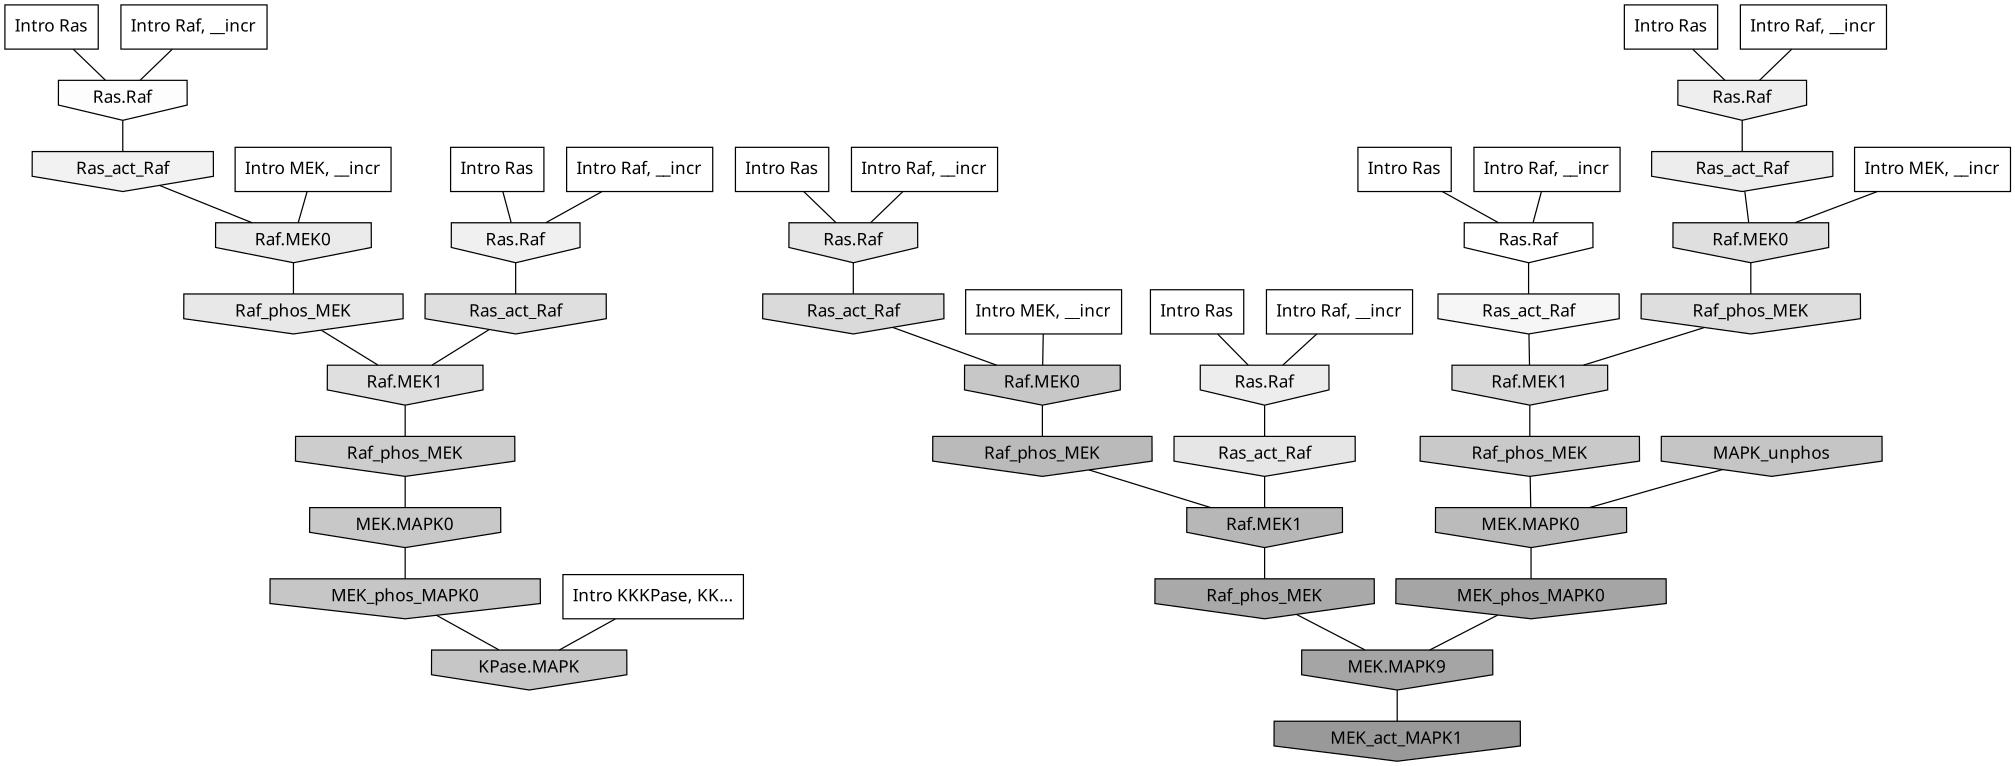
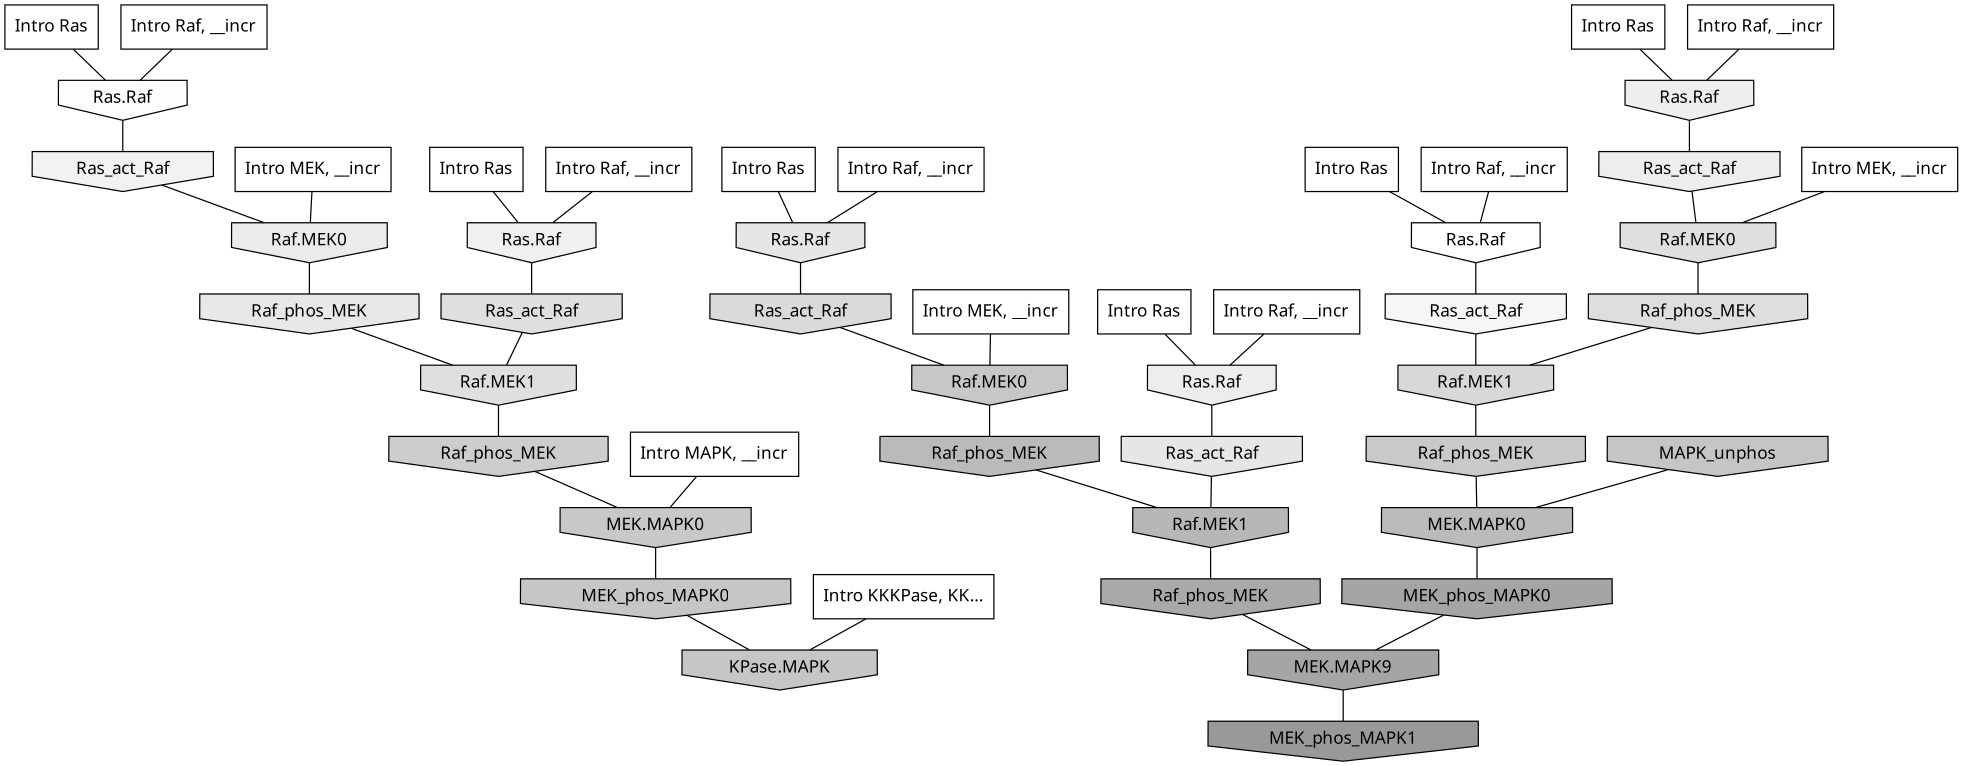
node "Intro MAPK, __incr": added
node "MEK_act_MAPK1": label "MEK_act_MAPK1" -> "MEK_phos_MAPK1"
